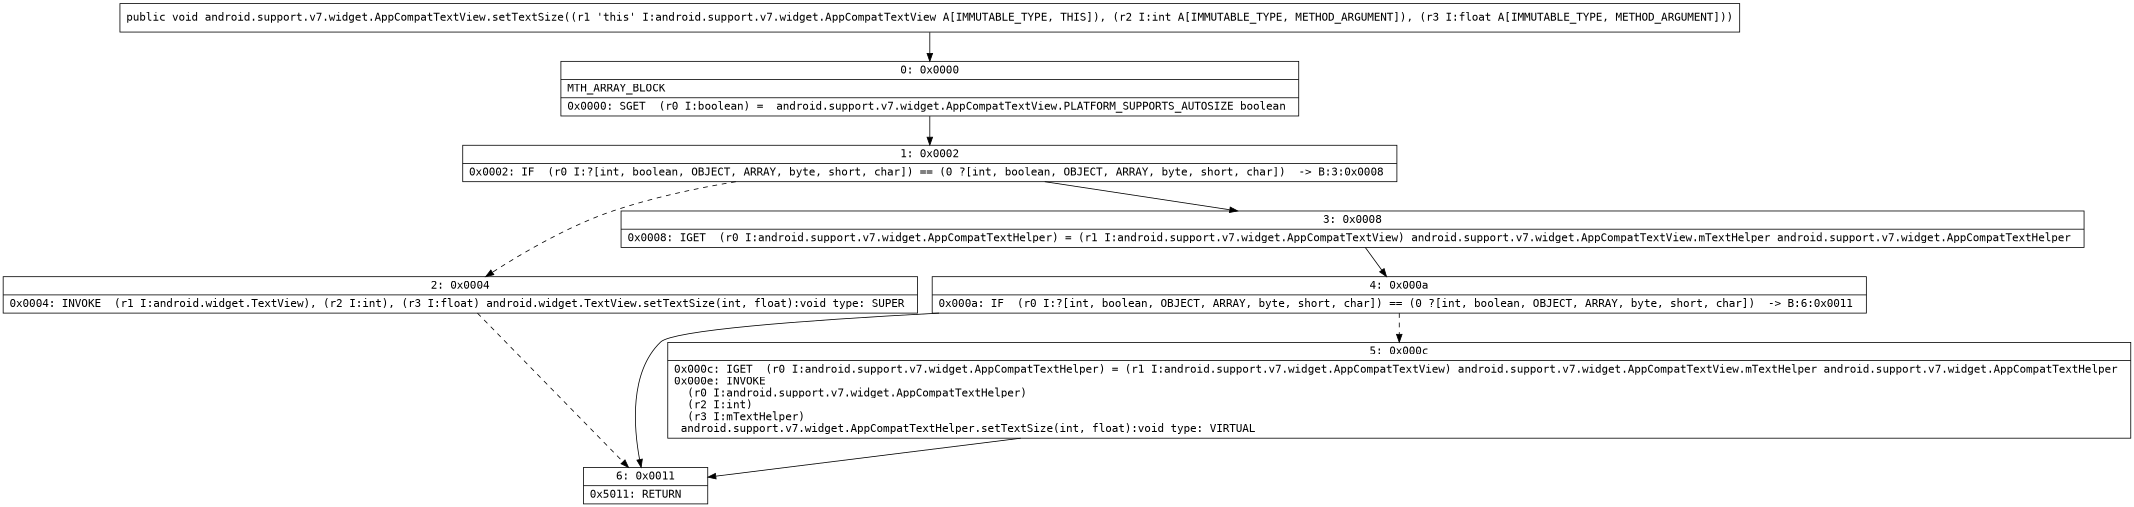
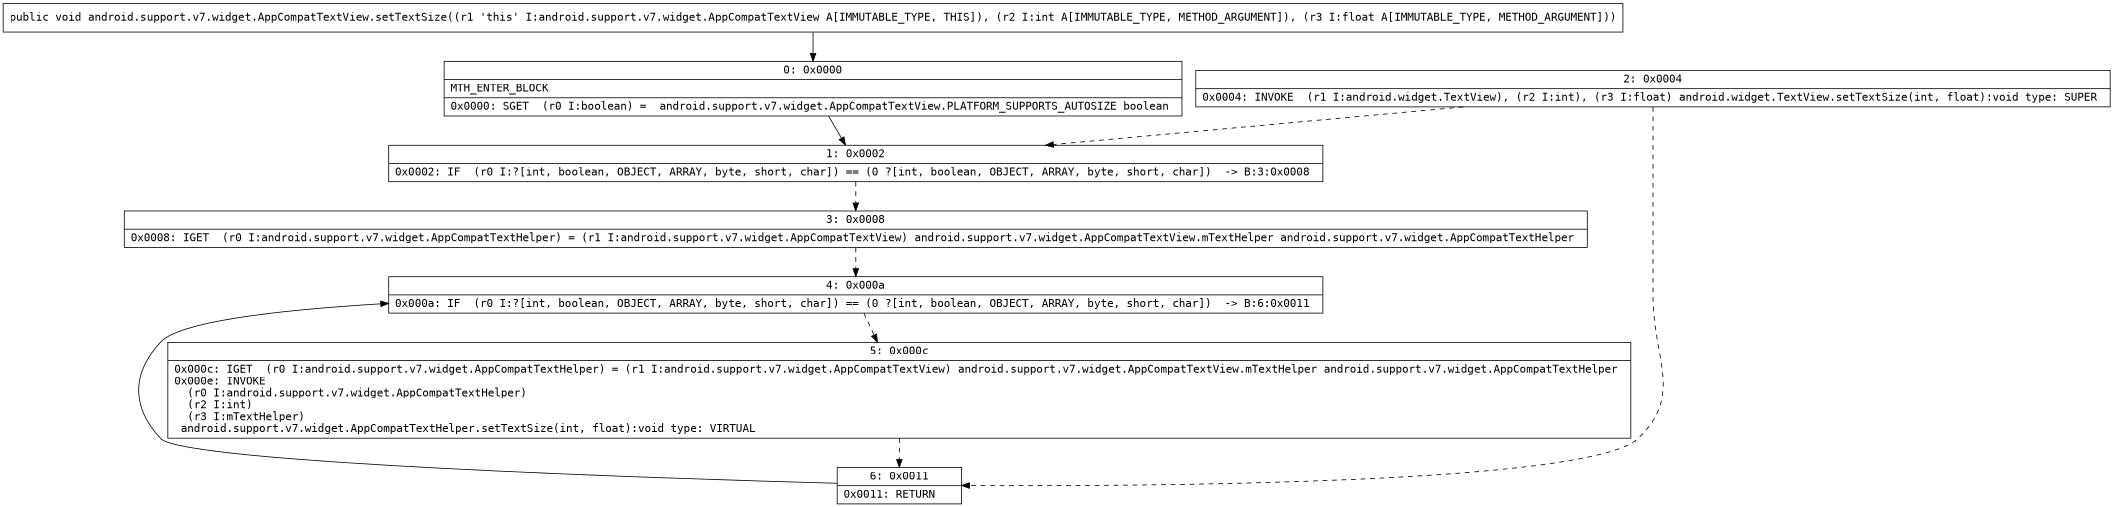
node "0: 0x0000": text "MTH_ARRAY_BLOCK" -> "MTH_ENTER_BLOCK"
edge "1: 0x0002" -> "3: 0x0008": style solid -> dashed
edge "1: 0x0002" -> "2: 0x0004": reversed
edge "3: 0x0008" -> "4: 0x000a": style solid -> dashed
edge "4: 0x000a" -> "6: 0x0011": reversed
edge "5: 0x000c" -> "6: 0x0011": style solid -> dashed
node "6: 0x0011": text "0x5011: RETURN" -> "0x0011: RETURN"
